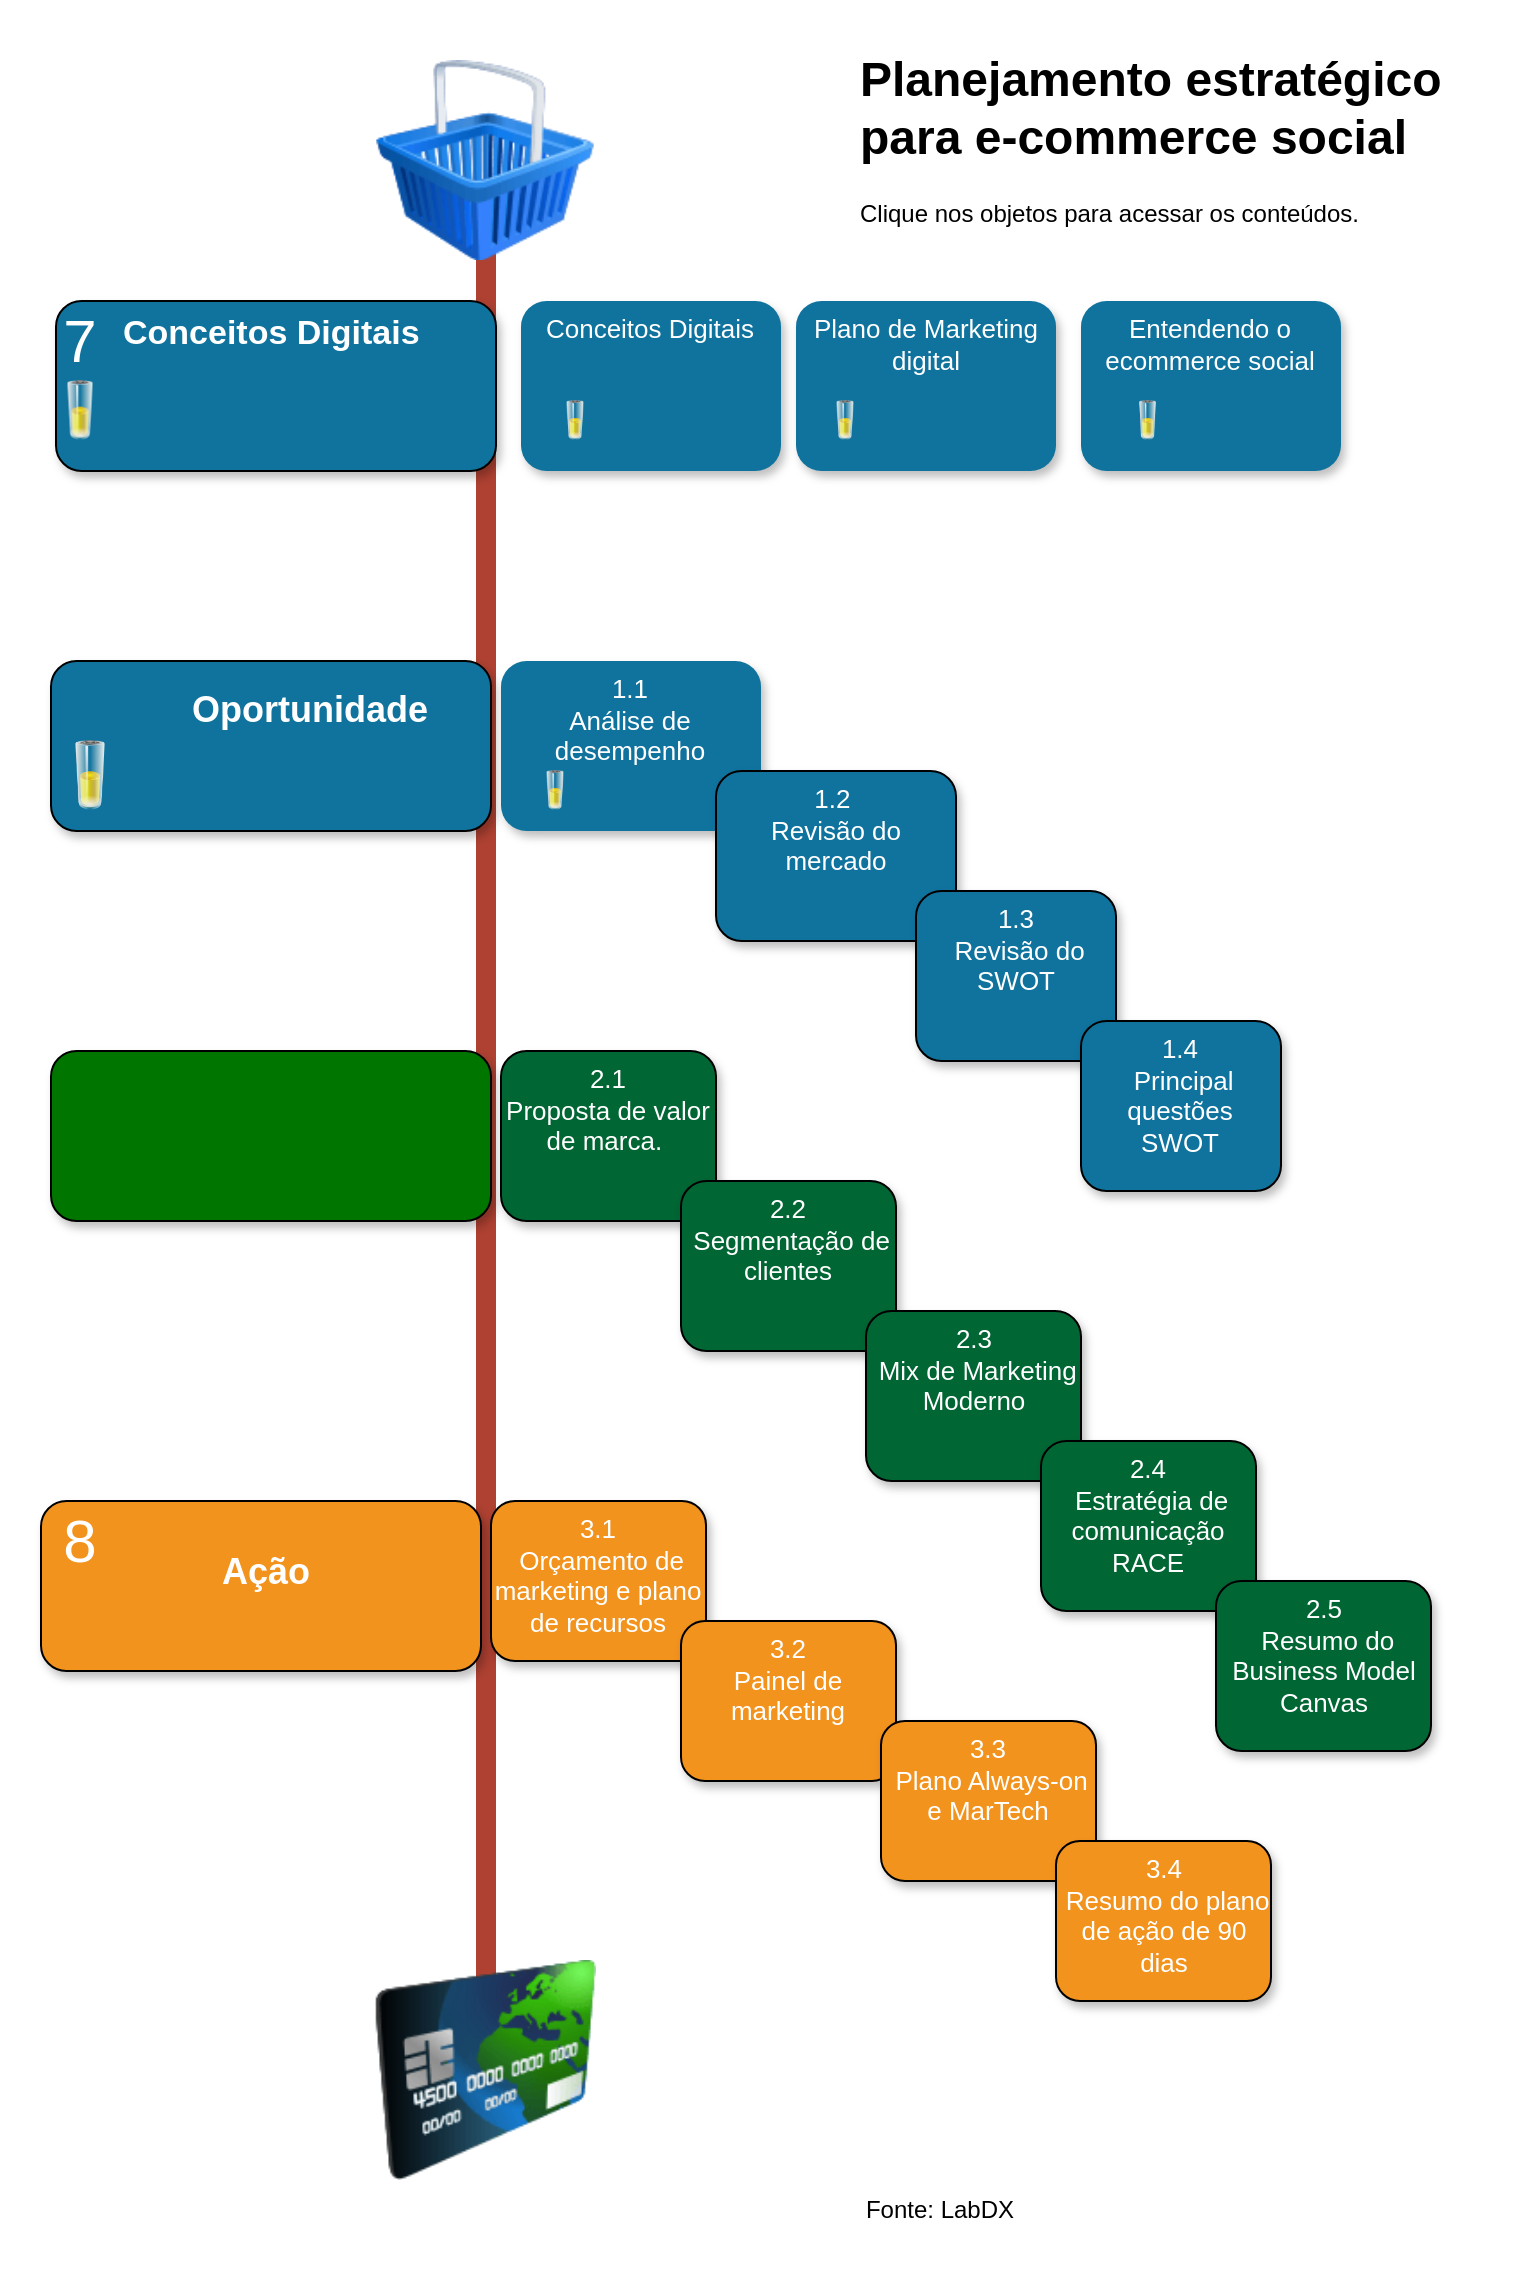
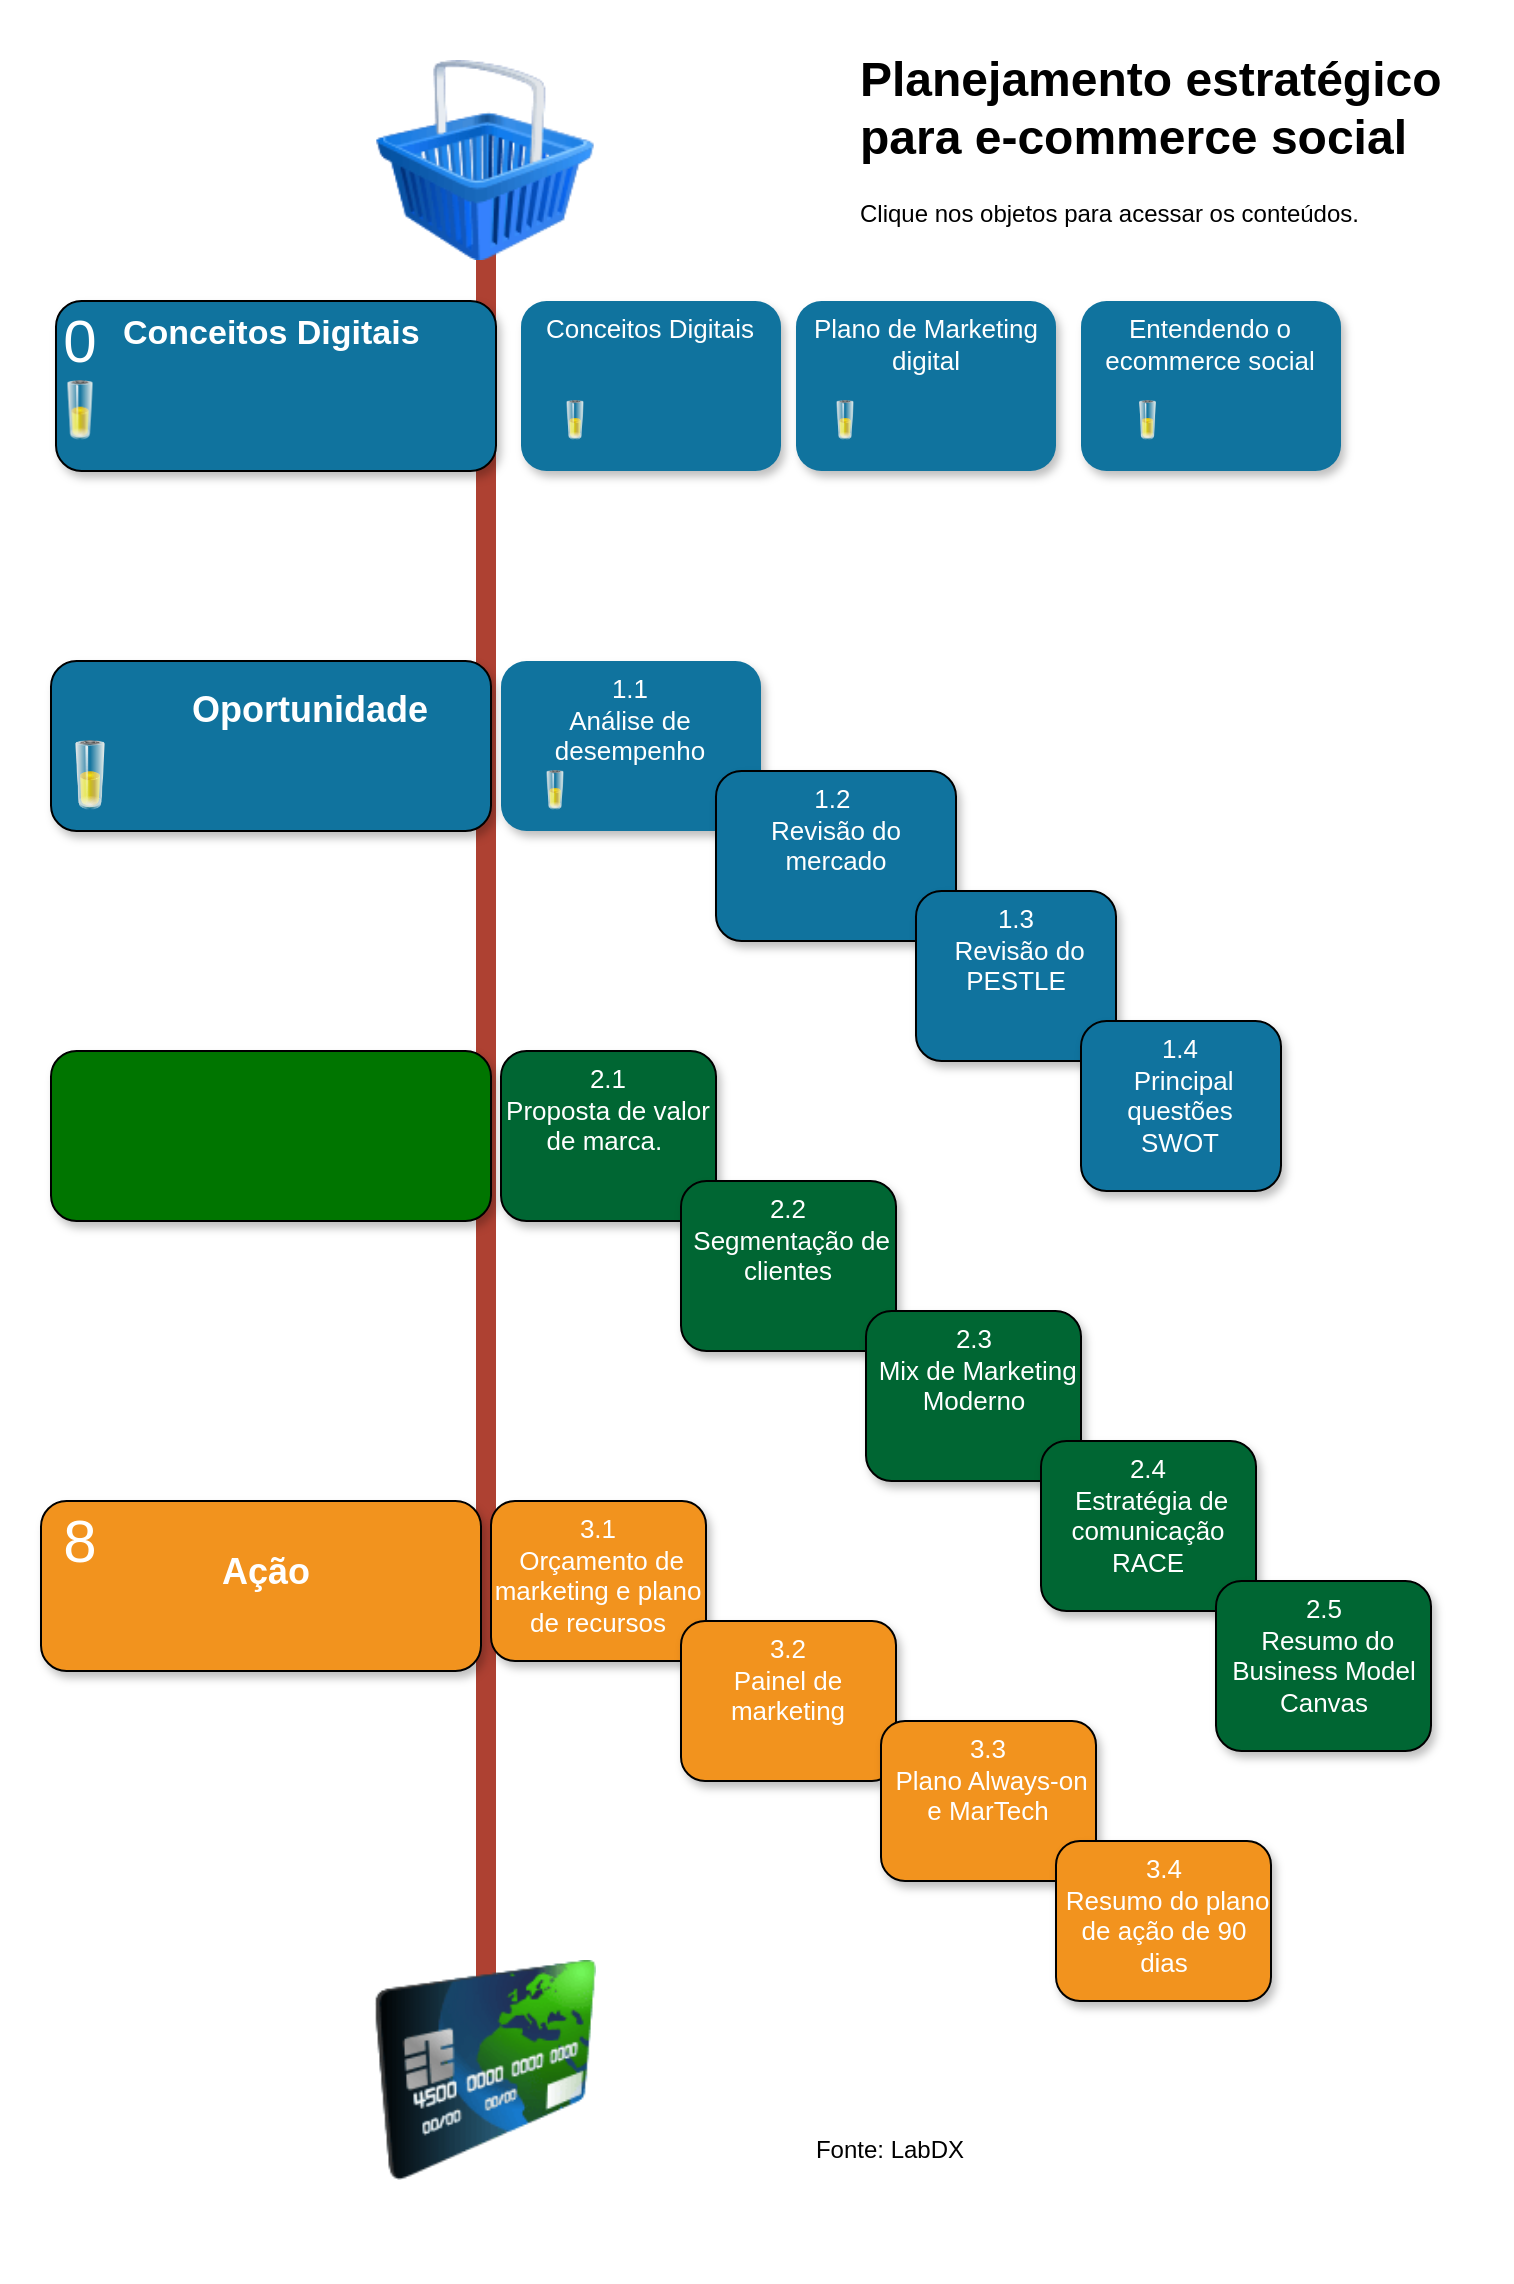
node "7": label "7" -> "0"
node "1.3 Revisão do SWOT": label "1.3 Revisão do SWOT" -> "1.3 Revisão do PESTLE"
node "Fonte: LabDX": moved (941, 2211) -> (891, 2151)
